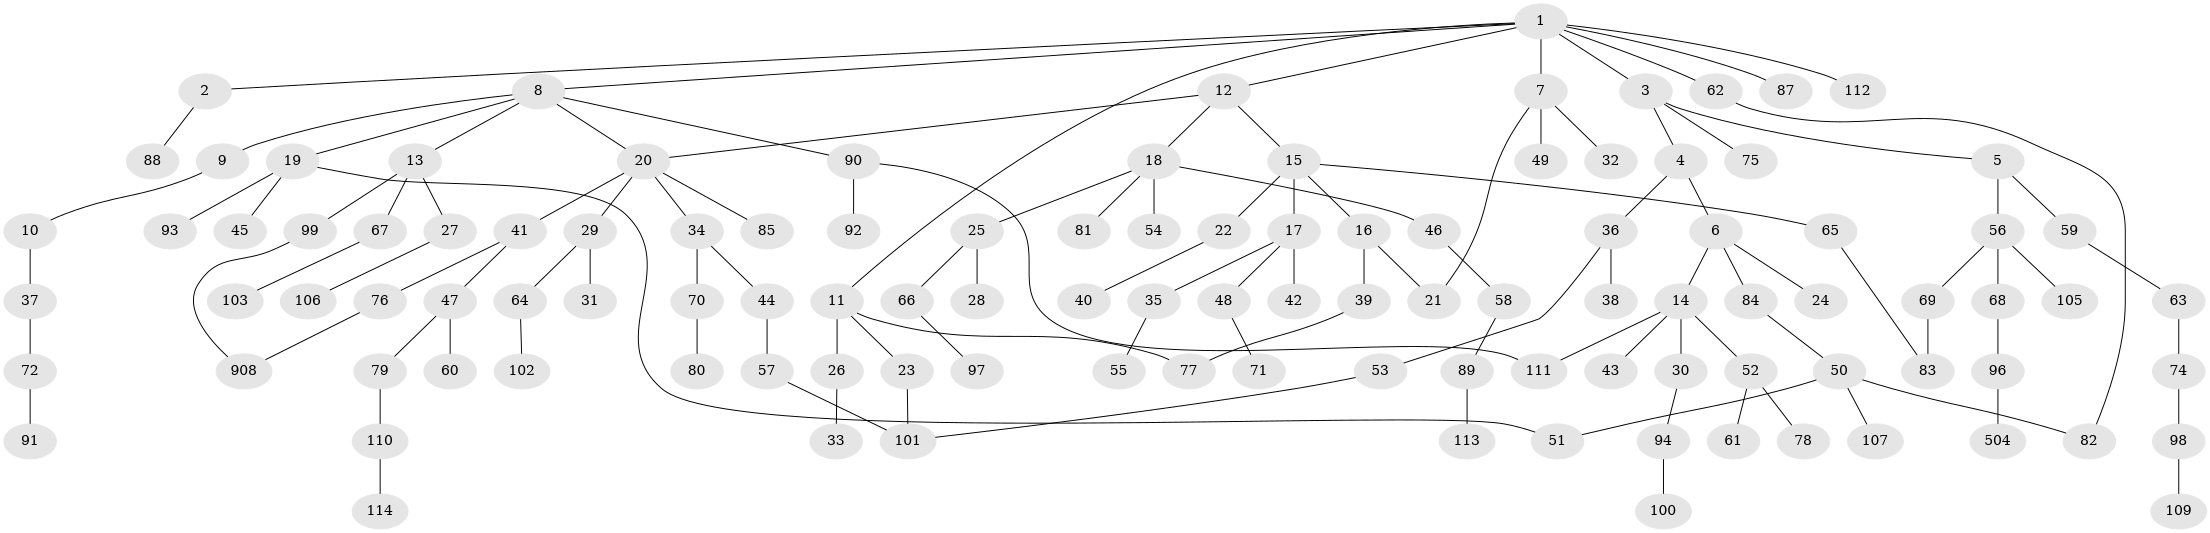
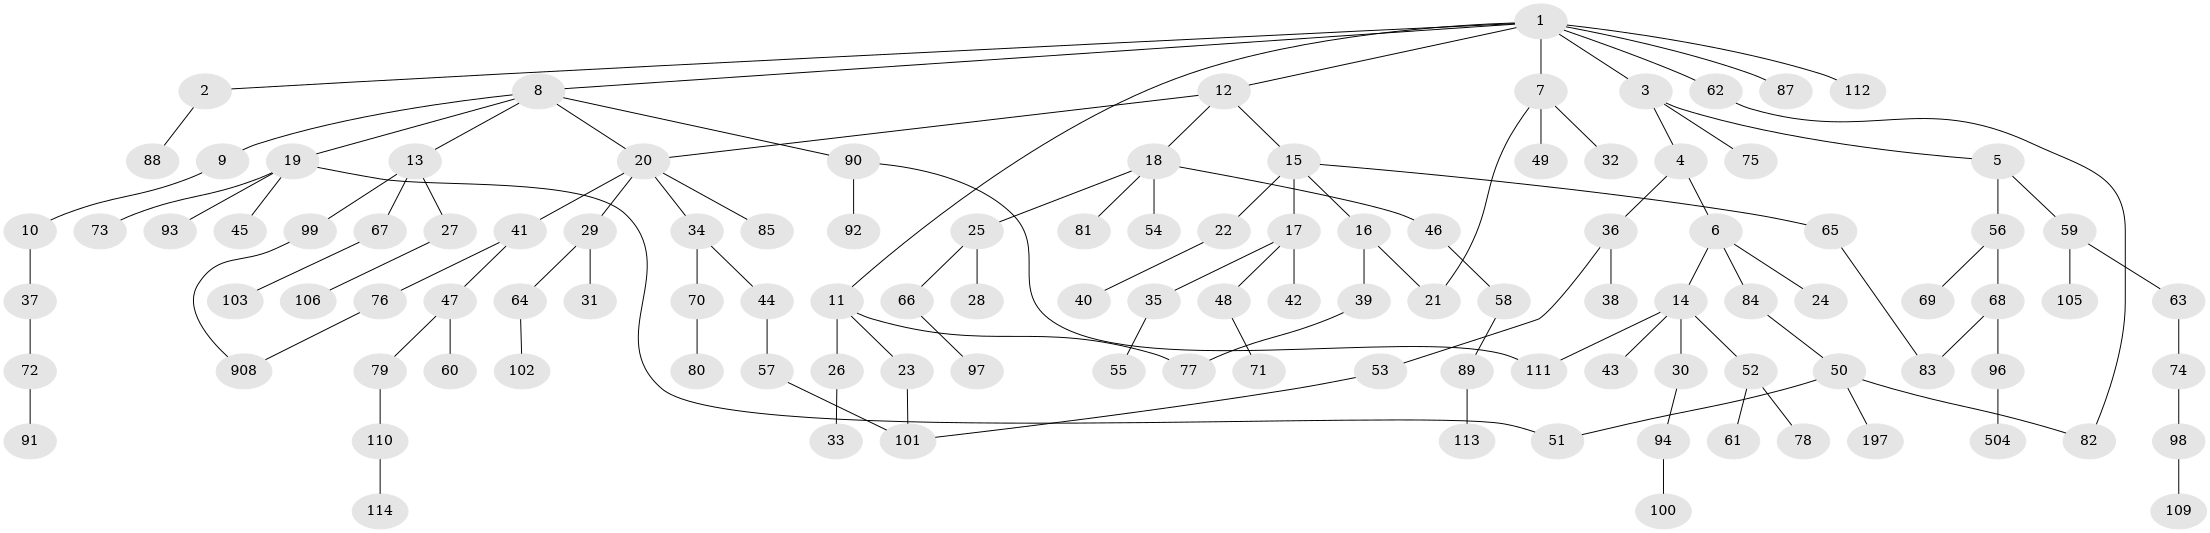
node "73": added
edge "56" -- "105": now "59" -- "105"
edge "69" -- "83": now "68" -- "83"
node "107": label "107" -> "197"
